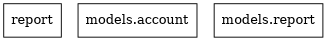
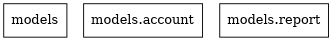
node "report": label "report" -> "models"
